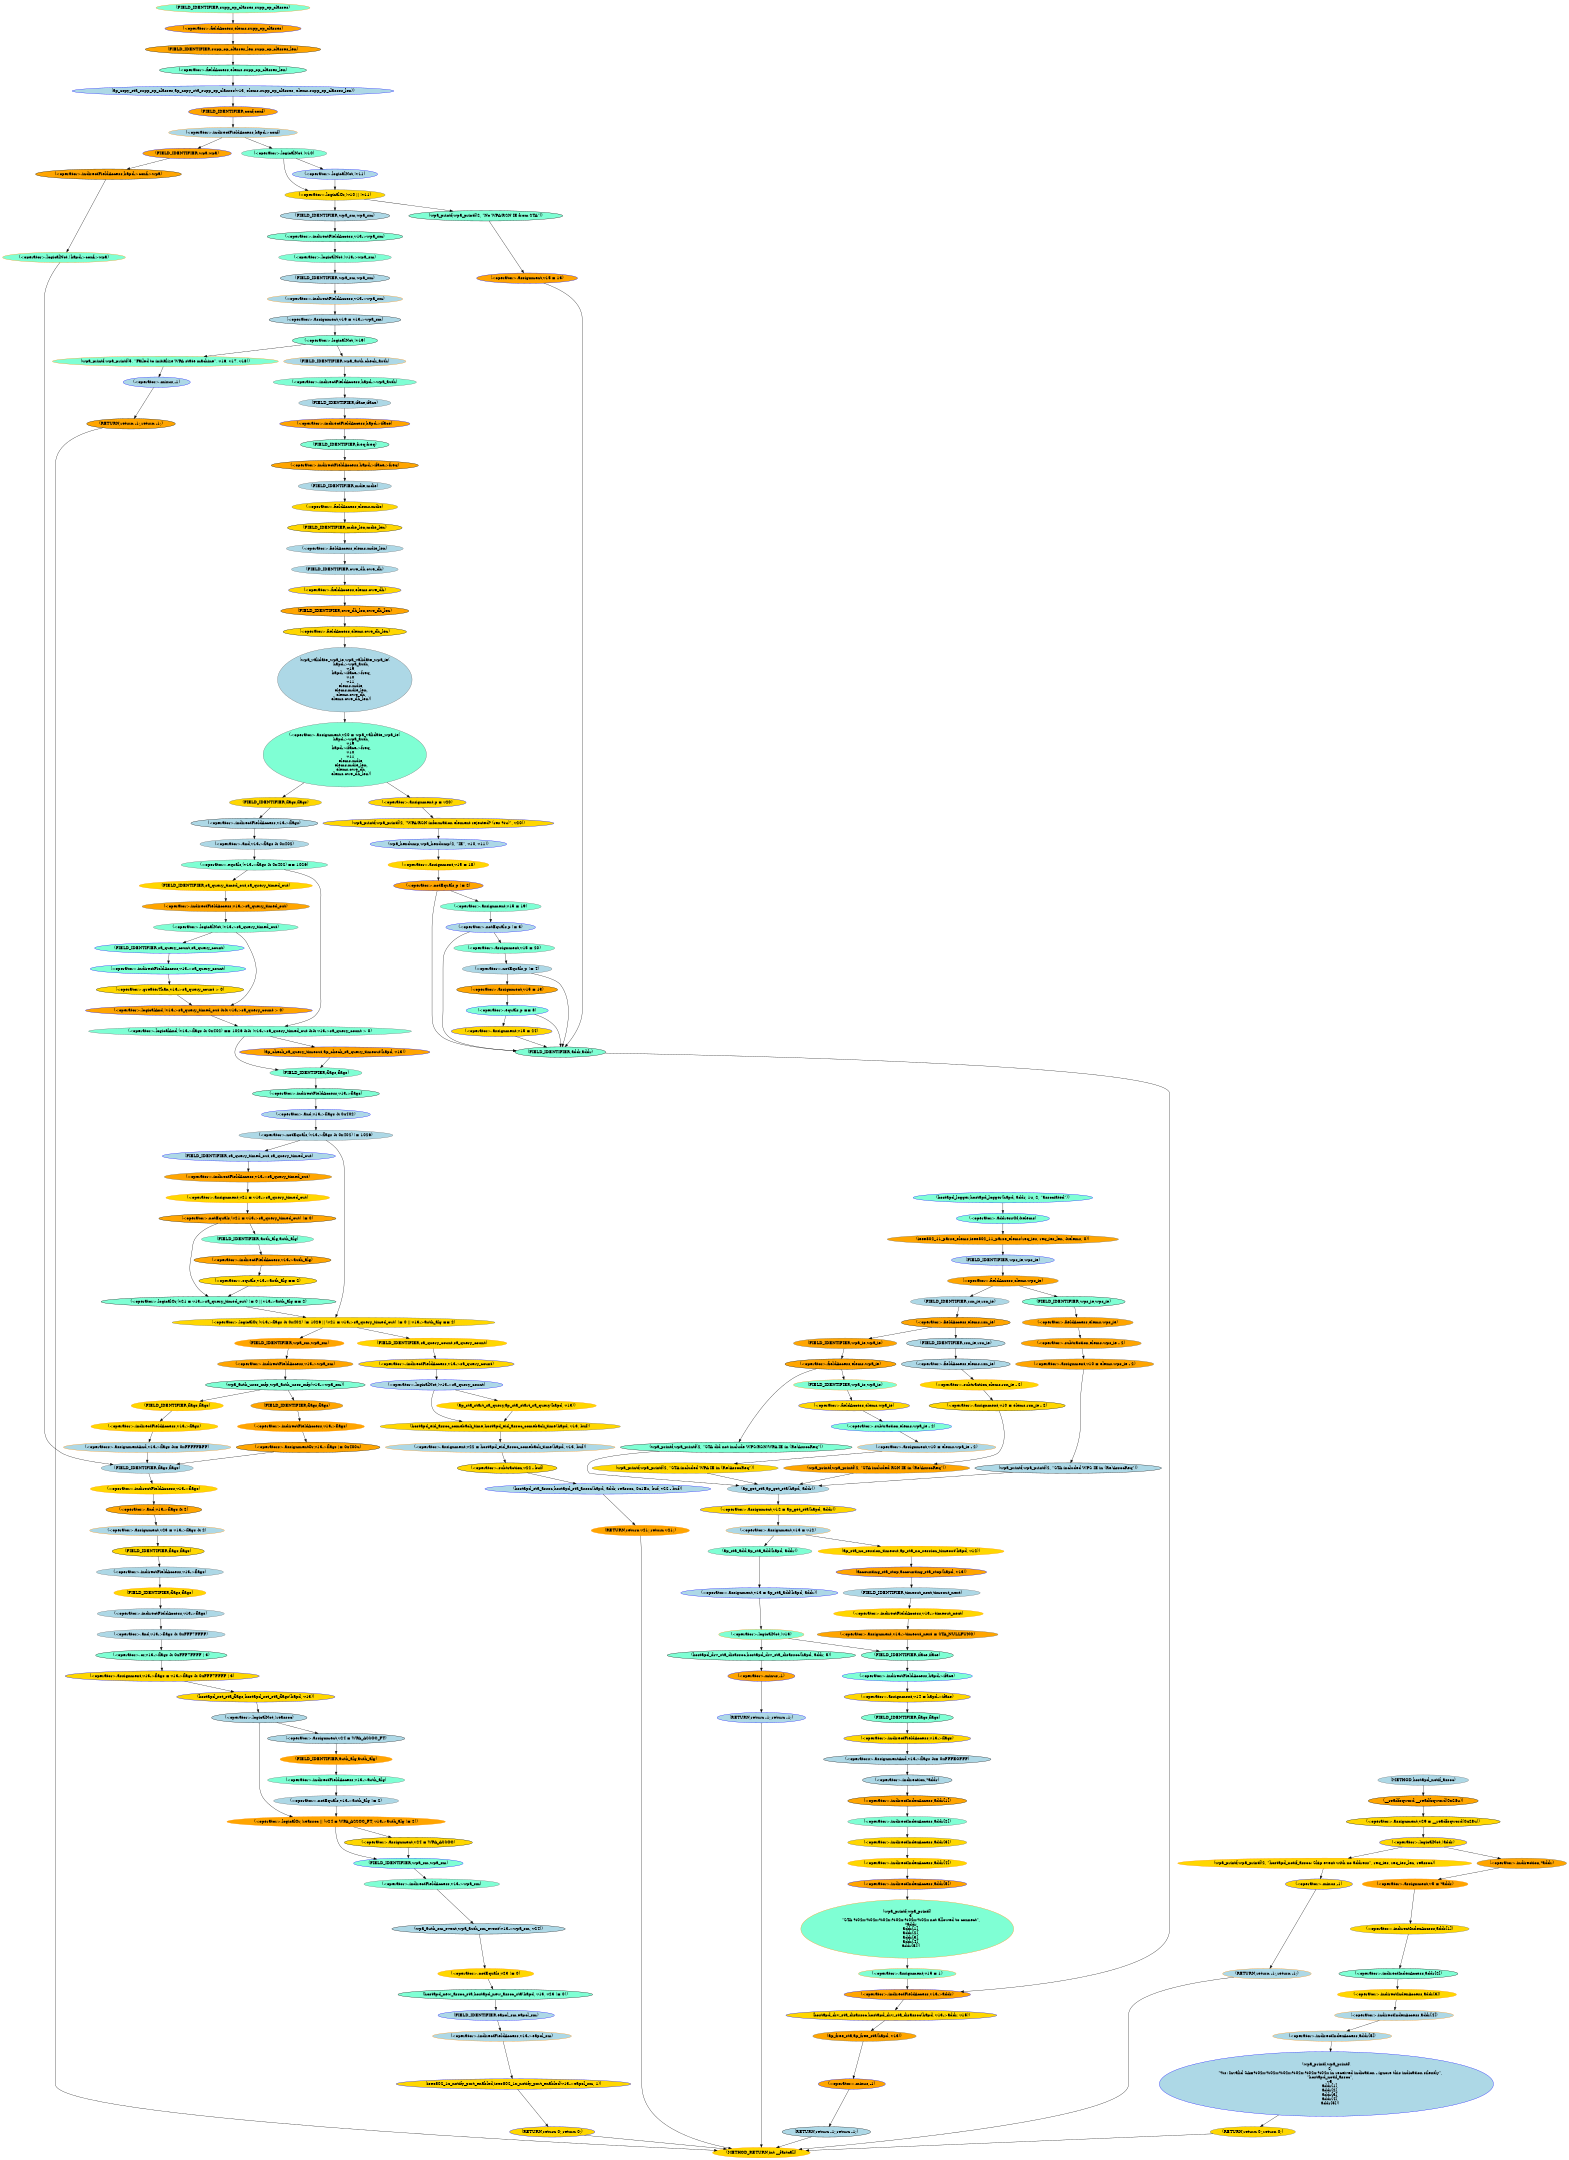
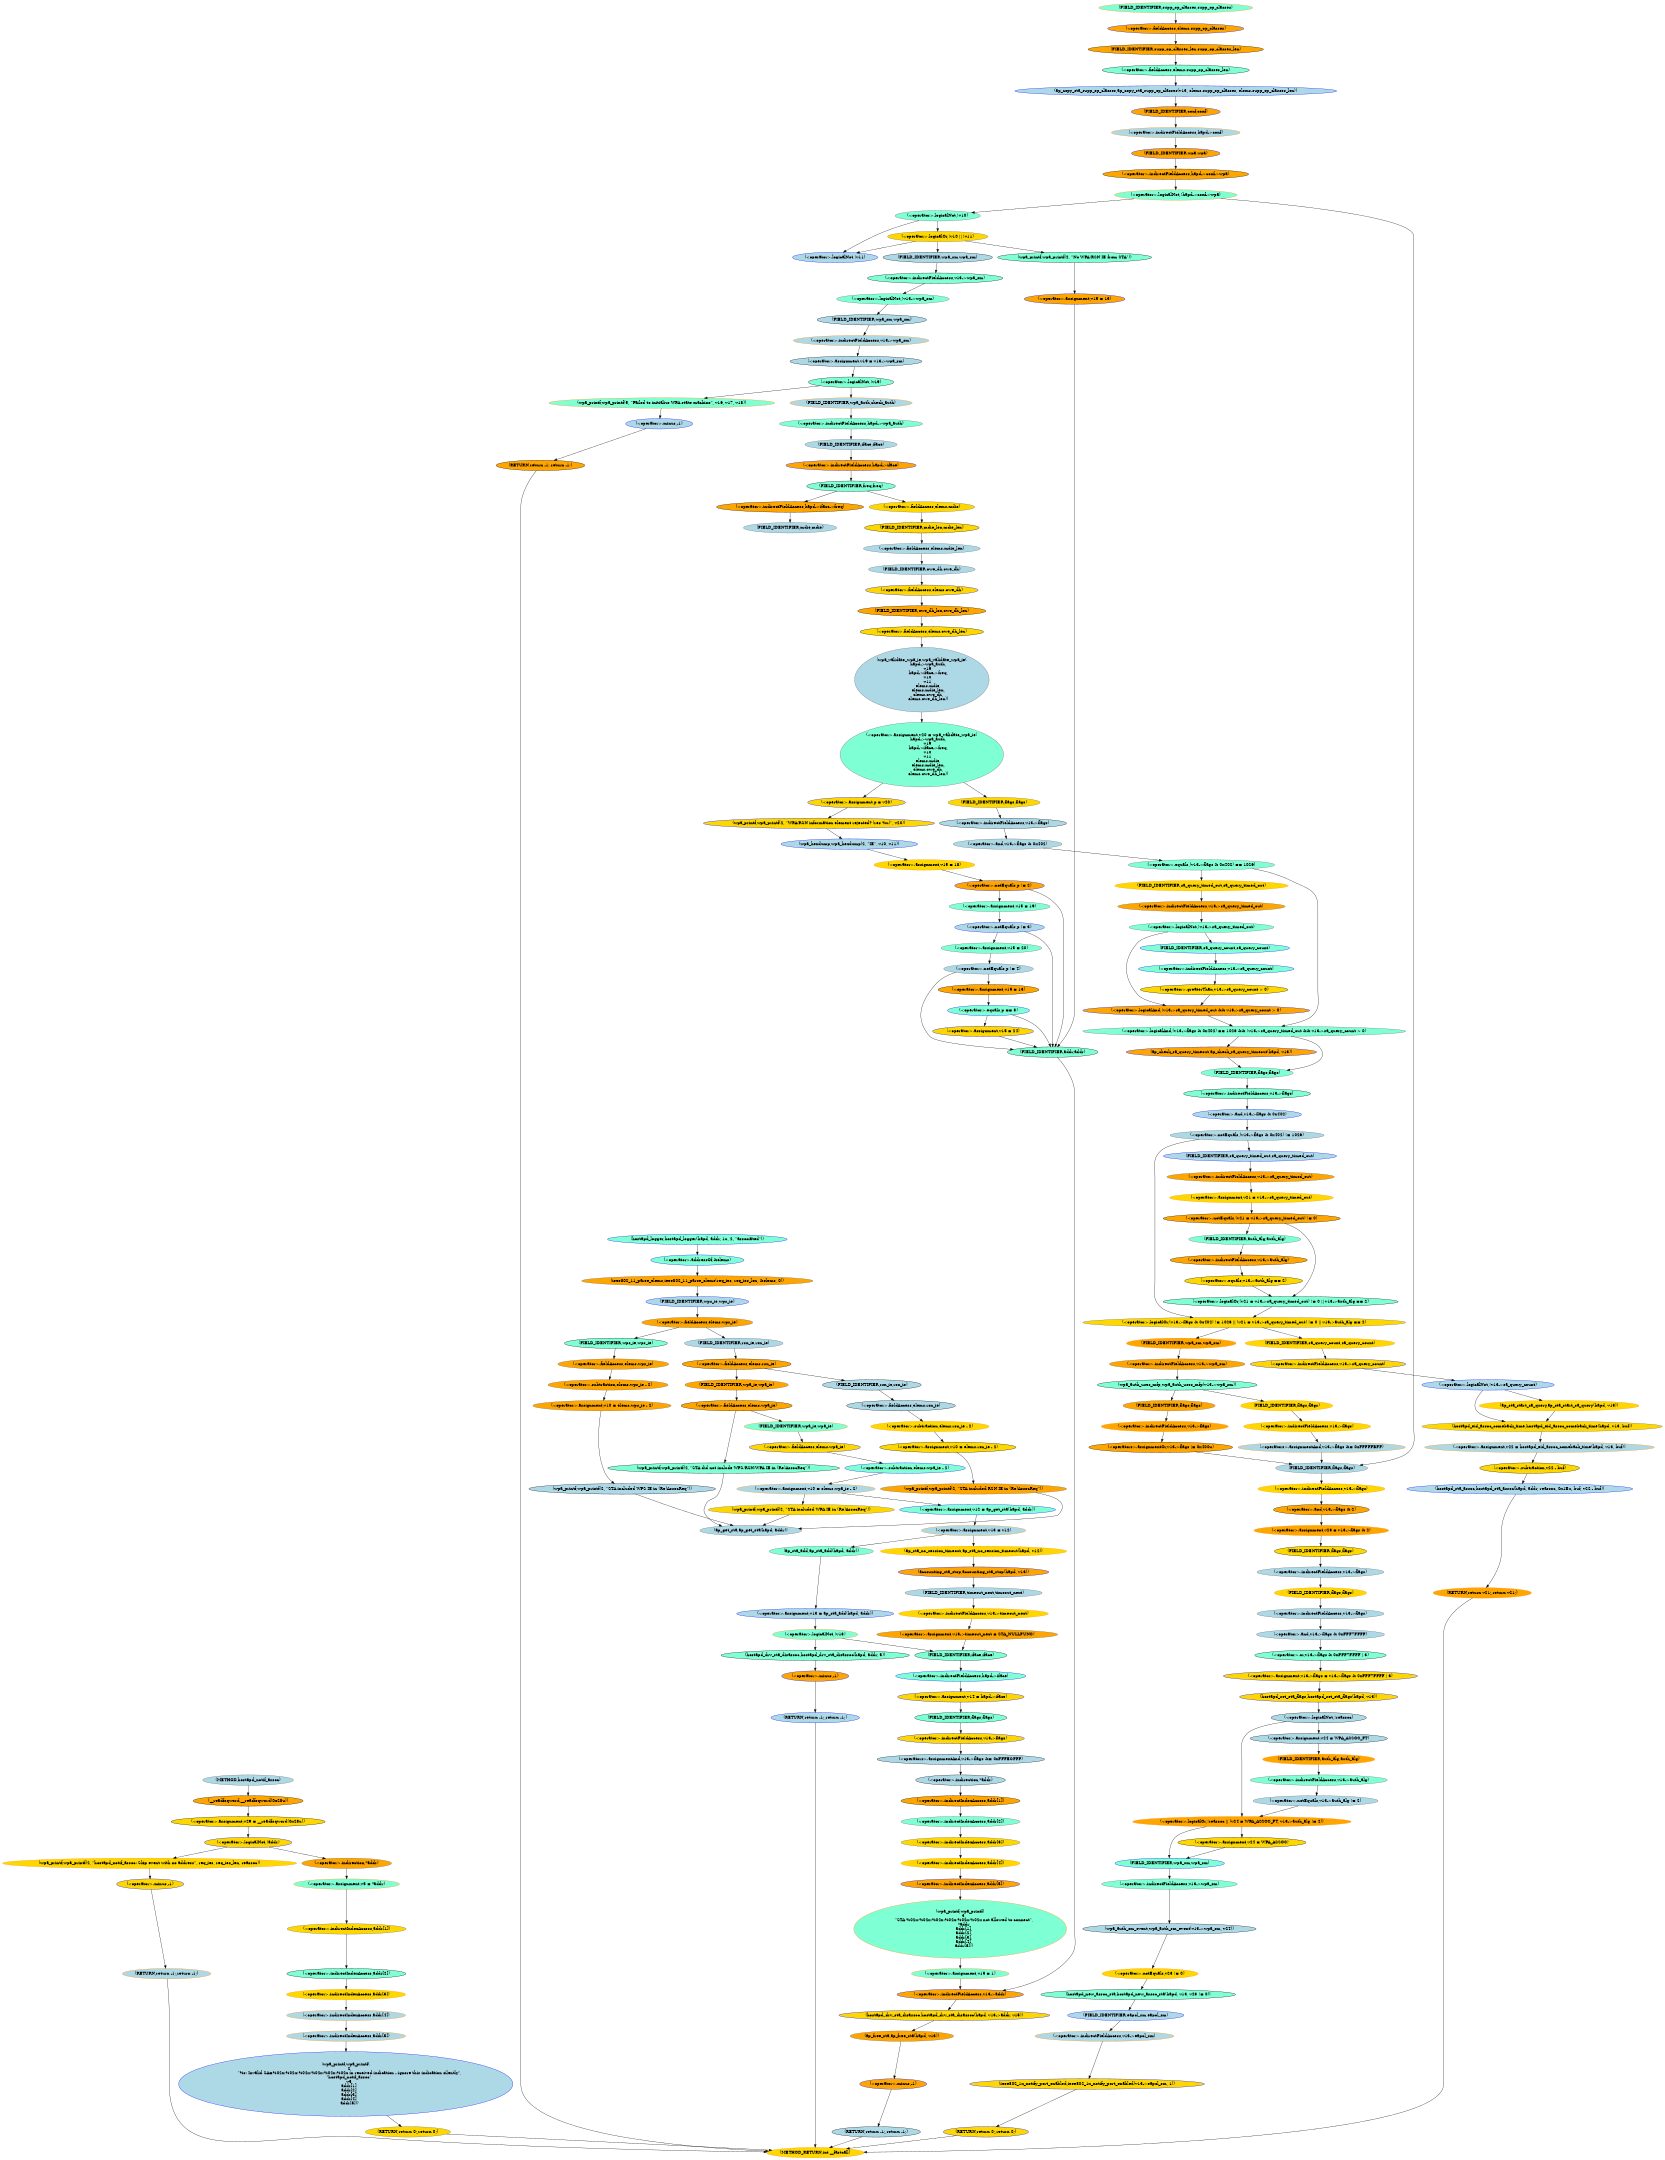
edge "(<operator>.indirectFieldAccess,hapd->conf)" -> "(<operator>.logicalNot,!v10)": now "(<operator>.logicalNot,!hapd->conf->wpa)" -> "(<operator>.logicalNot,!v10)"
edge "(<operator>.logicalNot,!v11)" -> "(<operator>.logicalOr,!v10 || !v11)": reversed
edge "(FIELD_IDENTIFIER,mdie,mdie)" -> "(<operator>.fieldAccess,elems.mdie)": now "(FIELD_IDENTIFIER,freq,freq)" -> "(<operator>.fieldAccess,elems.mdie)"
edge "(ap_get_sta,ap_get_sta(hapd, addr))" -> "(<operator>.assignment,v12 = ap_get_sta(hapd, addr))": now "(<operator>.assignment,v10 = elems.wpa_ie - 2)" -> "(<operator>.assignment,v12 = ap_get_sta(hapd, addr))"
node "(<operator>.assignment,v12 = ap_get_sta(hapd, addr))": fillcolor gold -> aquamarine
node "(<operator>.assignment,v23 = v13->flags & 2)": fillcolor lightblue -> orange
node "(<operator>.assignment,v5 = *addr)": fillcolor orange -> aquamarine
